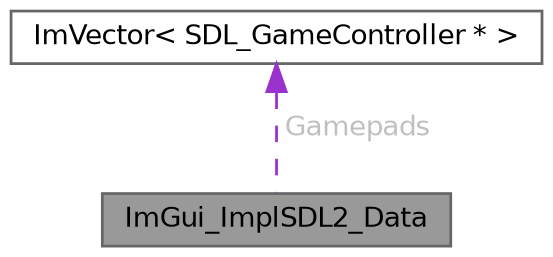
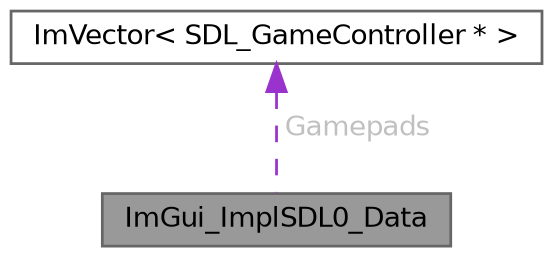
node "ImGui_ImplSDL2_Data": label "ImGui_ImplSDL2_Data" -> "ImGui_ImplSDL0_Data"
